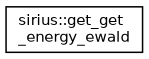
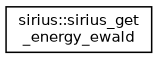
node "sirius::get_get _energy_ewald": label "sirius::get_get _energy_ewald" -> "sirius::sirius_get _energy_ewald"
